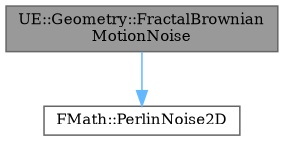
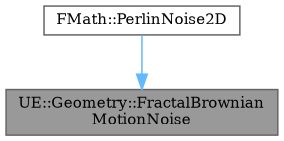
edge "UE::Geometry::FractalBrownian MotionNoise" -> "FMath::PerlinNoise2D": reversed
